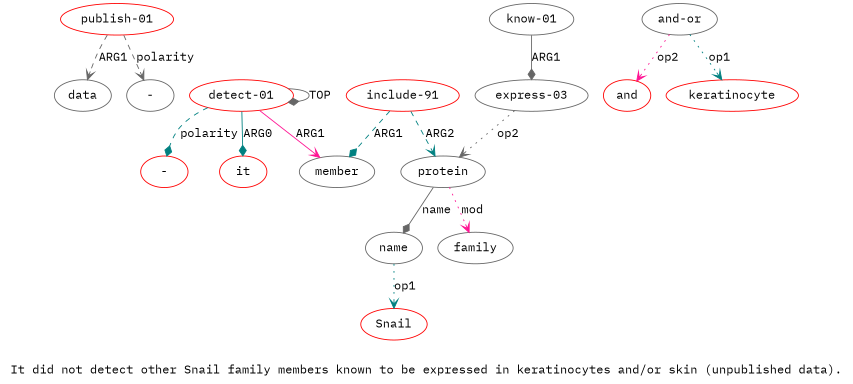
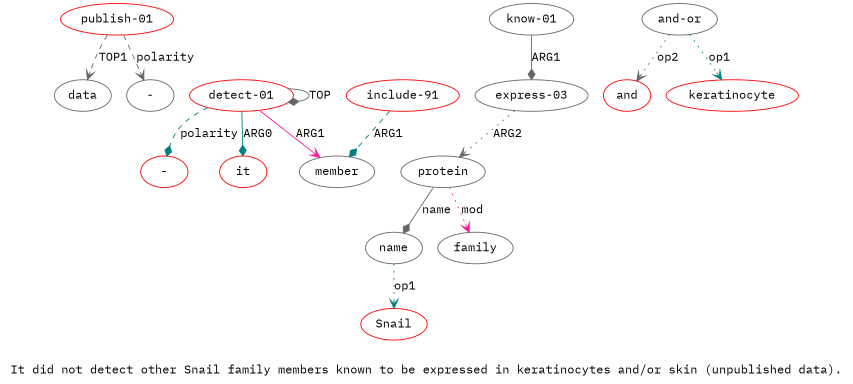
edge "and-or" -> "and": color deeppink -> gray40
edge "publish-01" -> "data": label "ARG1" -> "TOP1"
edge "include-91" -> "protein": removed, label "ARG2"
edge "express-03" -> "protein": label "op2" -> "ARG2"
